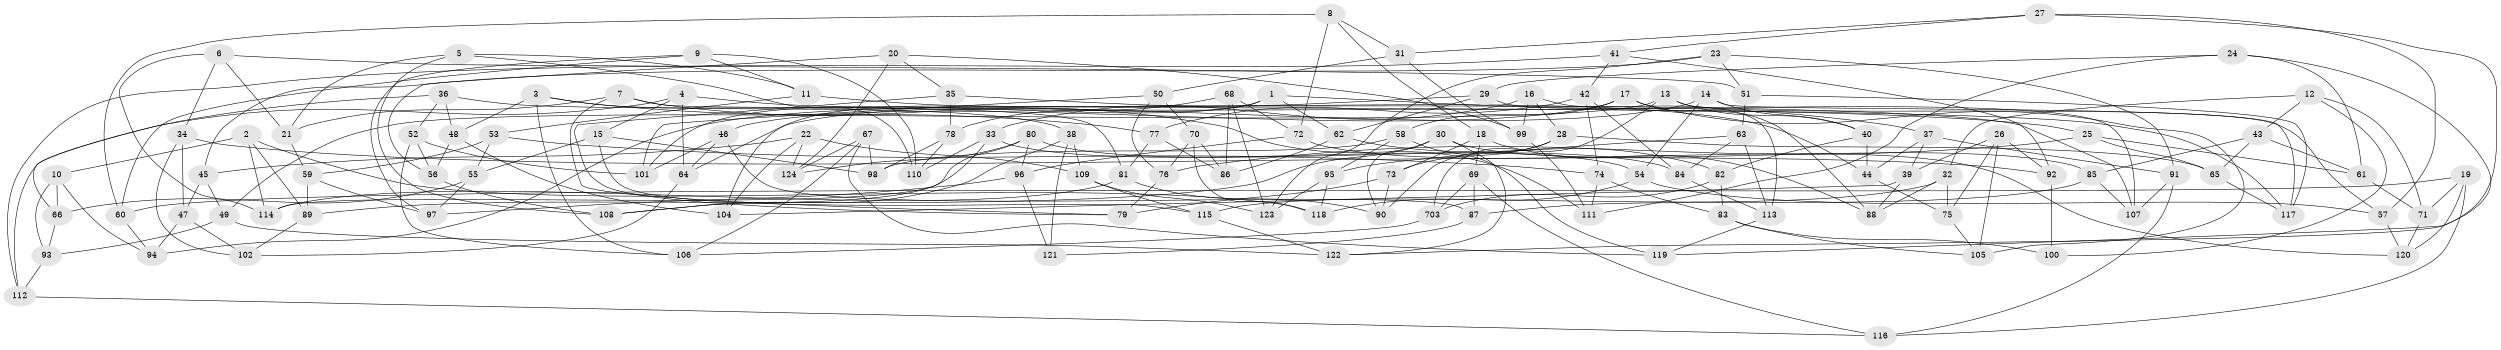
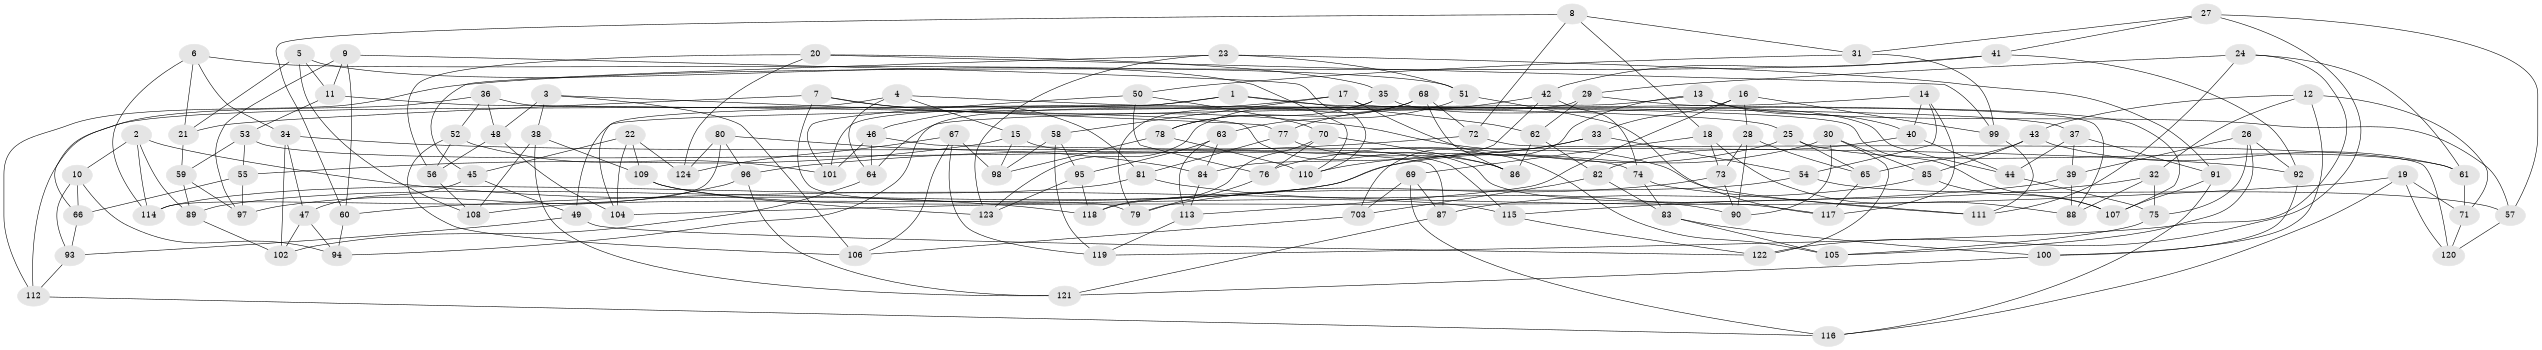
edge "100" -- "121": added
